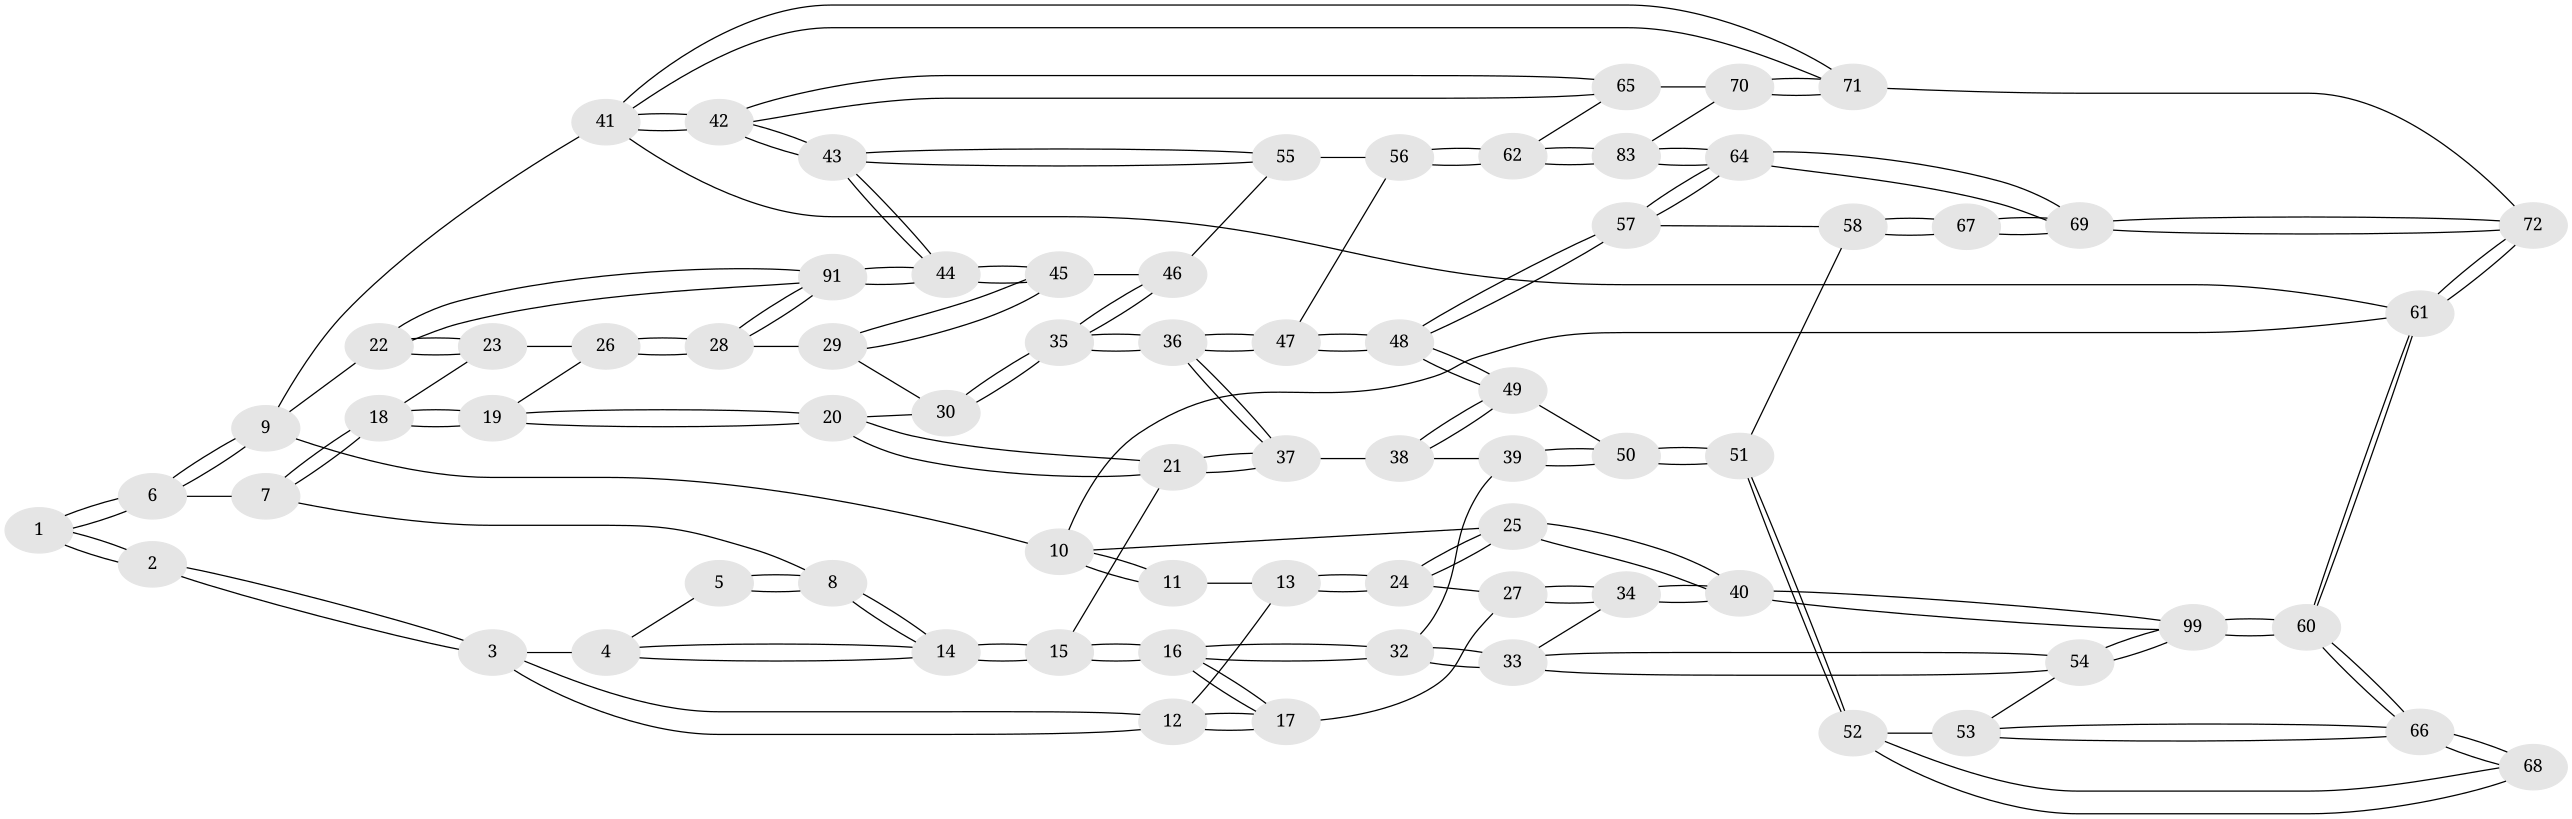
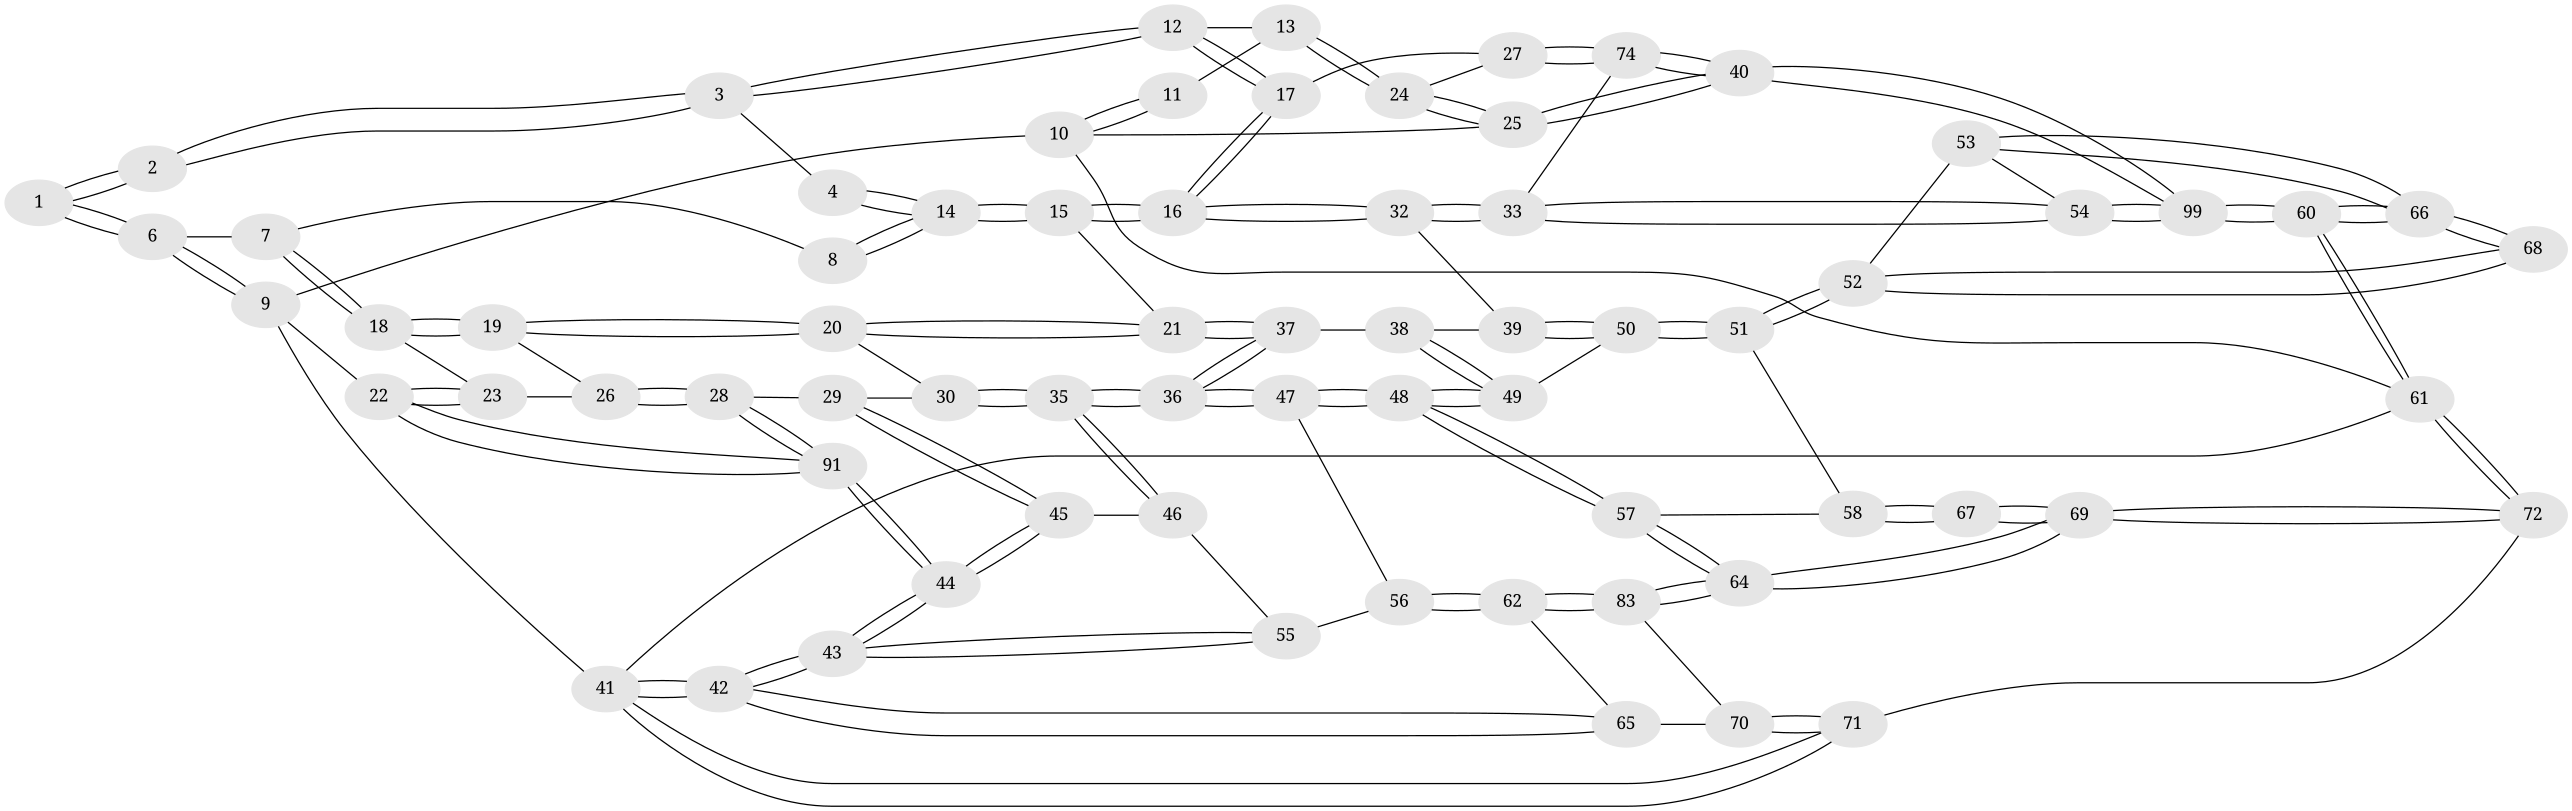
node "5": removed
node "34": label "34" -> "74"
